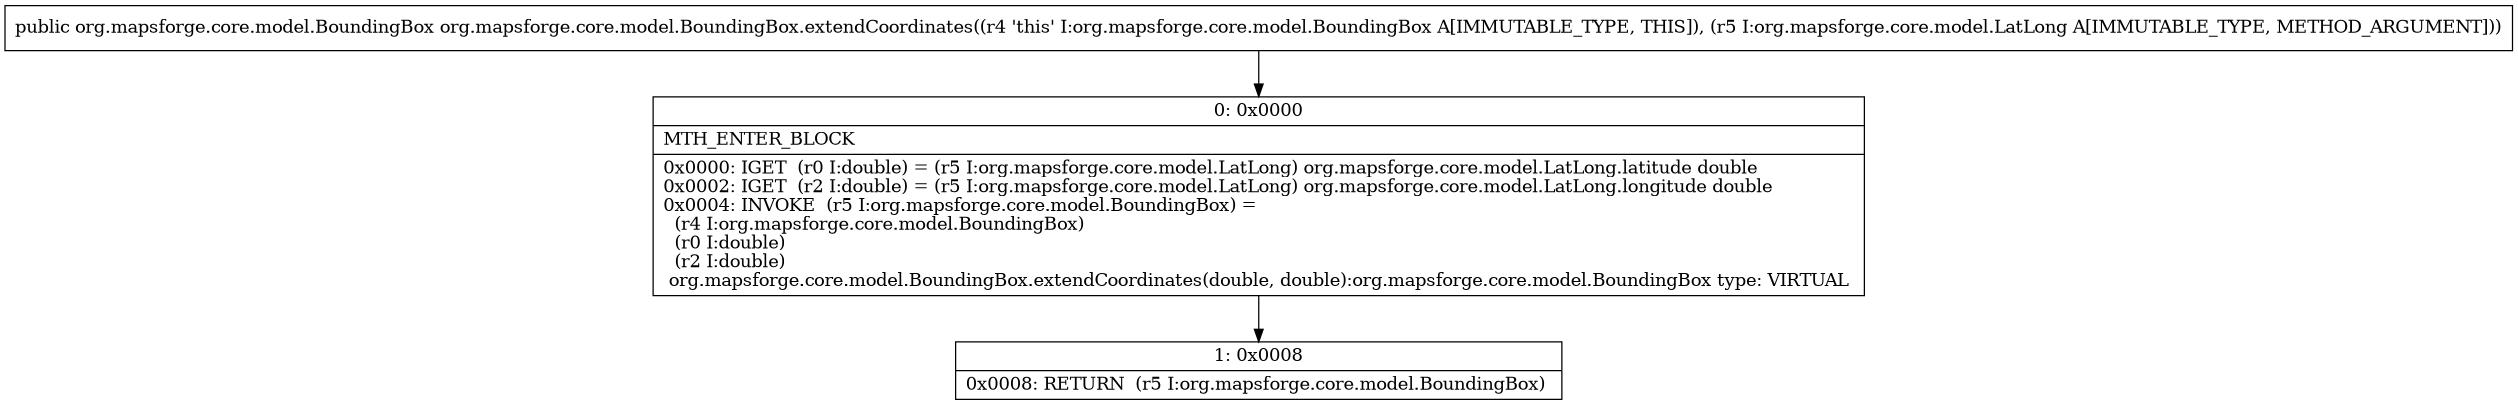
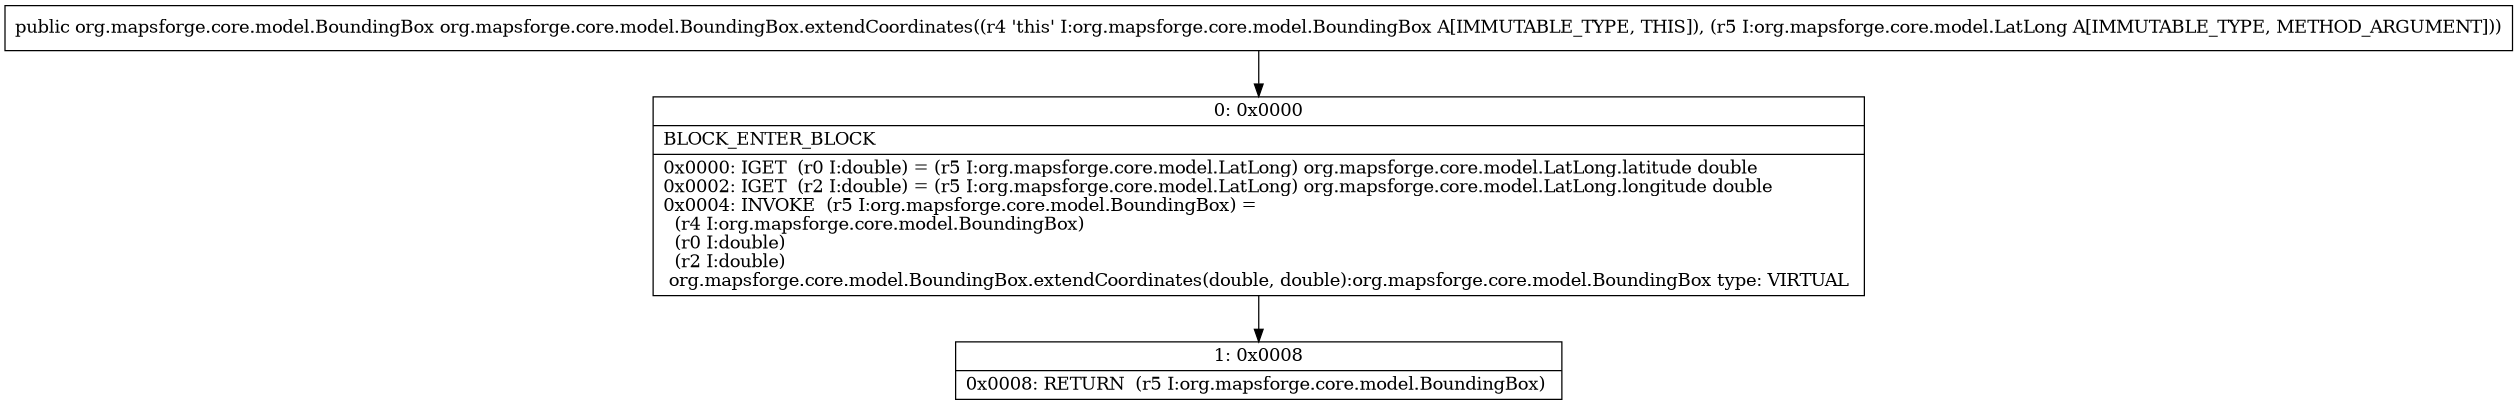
node "0: 0x0000": text "MTH_ENTER_BLOCK" -> "BLOCK_ENTER_BLOCK"
